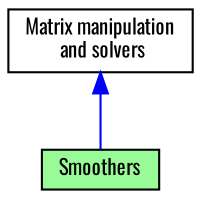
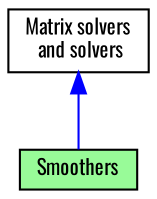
node "Matrix manipulation and solvers": label "Matrix manipulation and solvers" -> "Matrix solvers and solvers"
